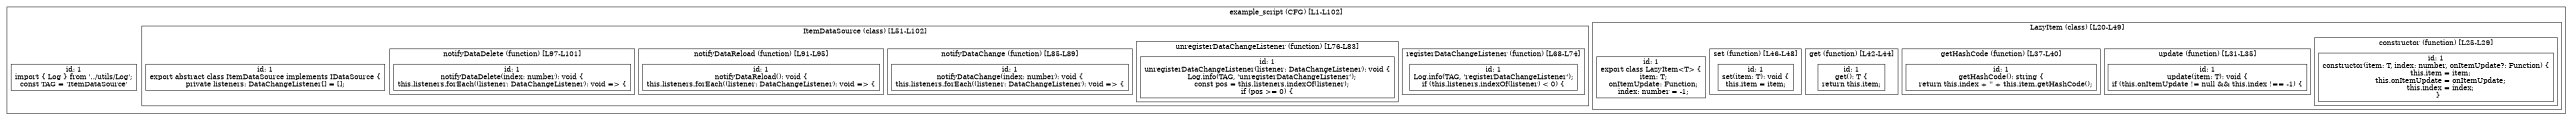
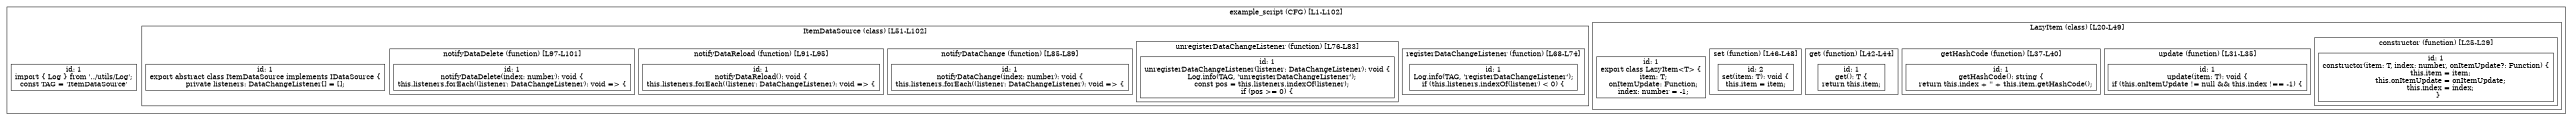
node "id: 1 set(item: T): void { this.item = item;": label "id: 1 set(item: T): void { this.item = item;" -> "id: 2 set(item: T): void { this.item = item;"
